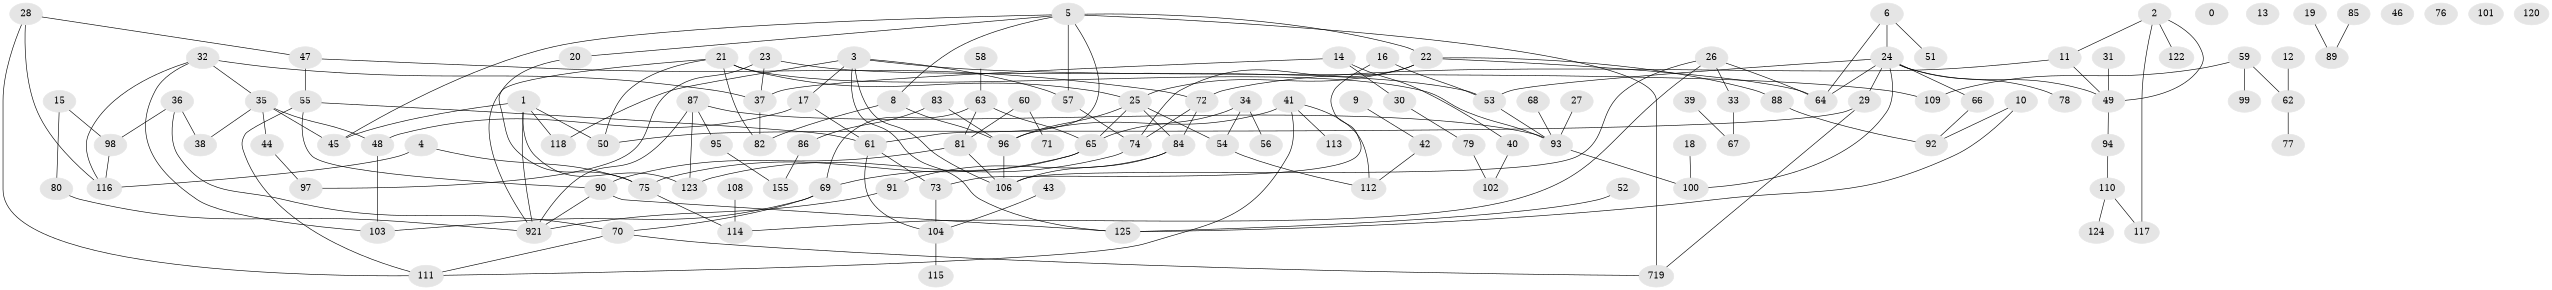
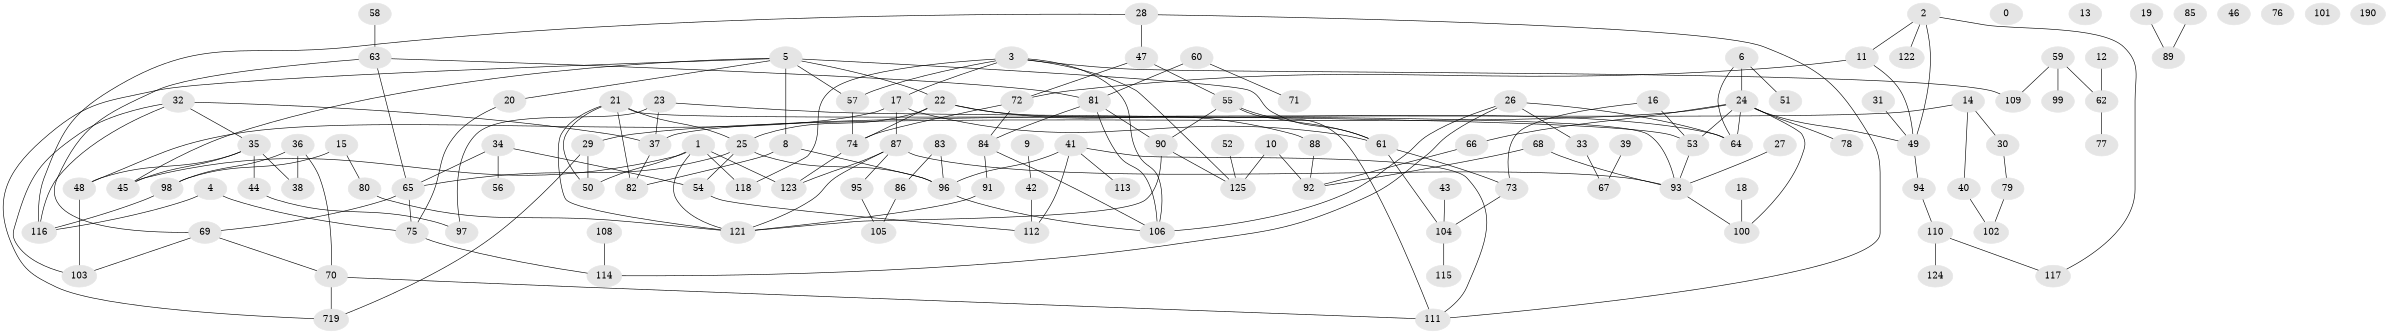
node "120": label "120" -> "190"
edge "17" -- "87": added
edge "25" -- "84": now "81" -- "84"
edge "68" -- "92": added
node "155": label "155" -> "105"
node "921": label "921" -> "121"
